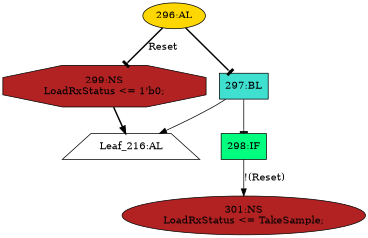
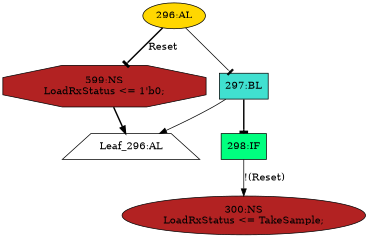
edge "296:AL" -> "297:BL": style bold -> solid
node "299:NS LoadRxStatus <= 1'b0;": label "299:NS LoadRxStatus <= 1'b0;" -> "599:NS LoadRxStatus <= 1'b0;"
edge "297:BL" -> "298:IF": style solid -> bold
node "Leaf_216:AL": label "Leaf_216:AL" -> "Leaf_296:AL"
node "301:NS LoadRxStatus <= TakeSample;": label "301:NS LoadRxStatus <= TakeSample;" -> "300:NS LoadRxStatus <= TakeSample;"
